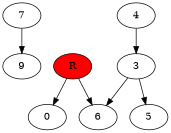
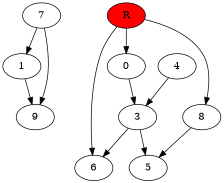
node "1": added
edge "0" -> "3": added
node "8": added
